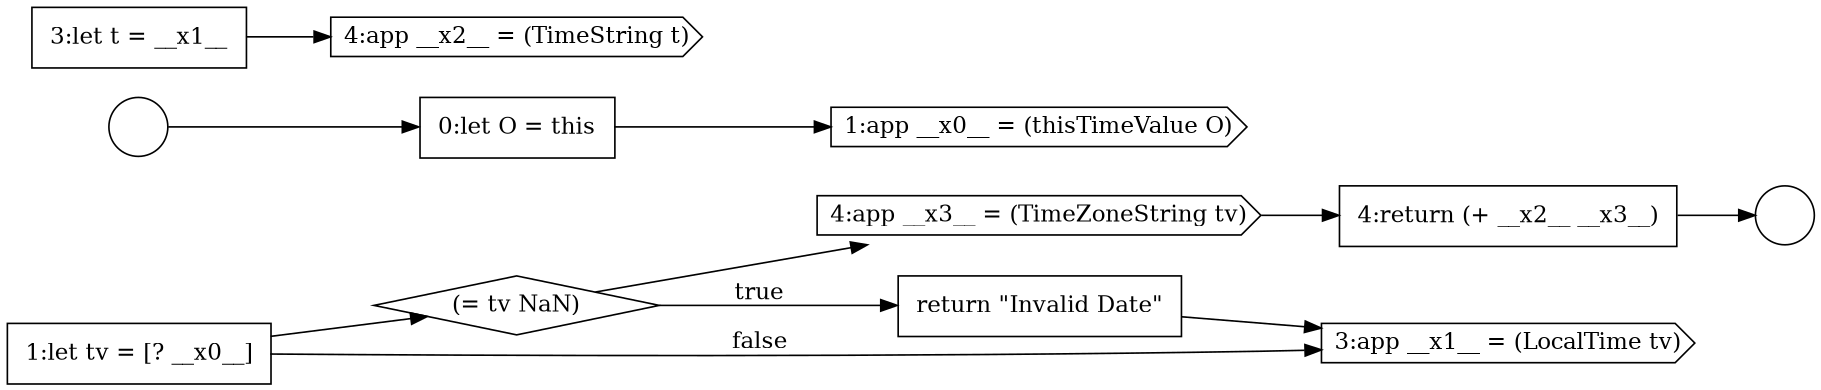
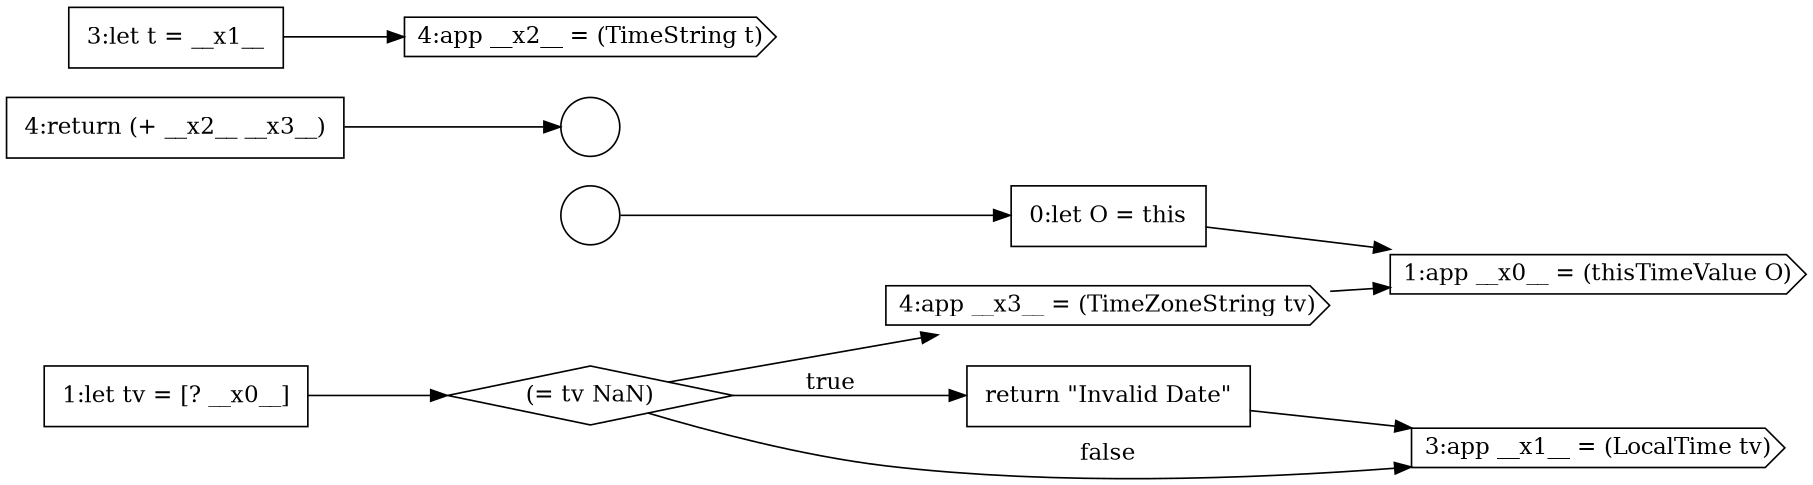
edge "4:app __x3__ = (TimeZoneString tv)" -> "4:return (+ __x2__ __x3__)": now "4:app __x3__ = (TimeZoneString tv)" -> "1:app __x0__ = (thisTimeValue O)"
edge "1:let tv = [? __x0__]" -> "3:app __x1__ = (LocalTime tv)": now "(= tv NaN)" -> "3:app __x1__ = (LocalTime tv)"
